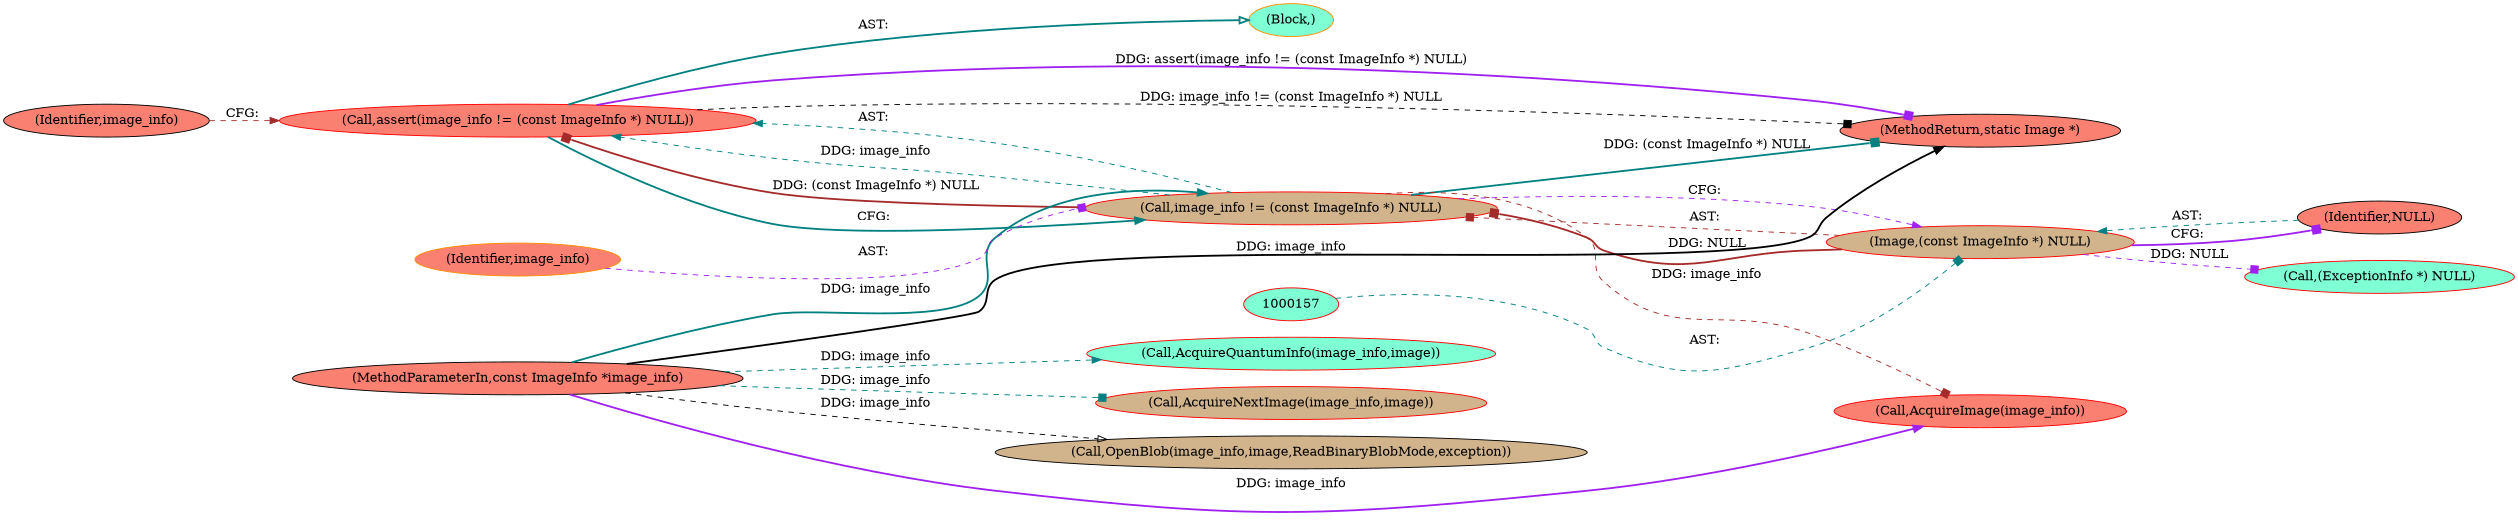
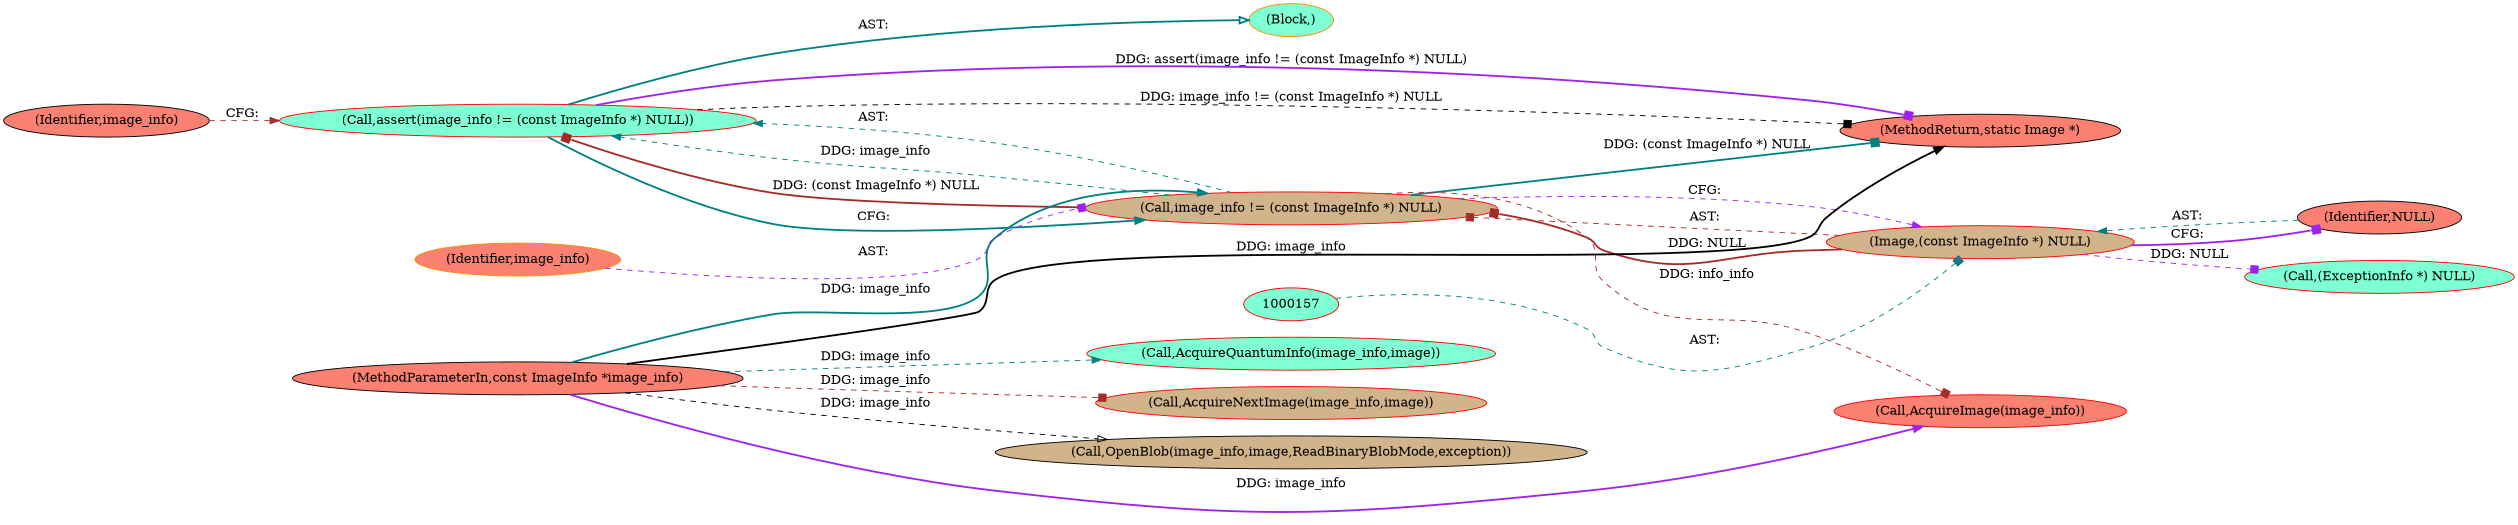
node "(Call,assert(image_info != (const ImageInfo *) NULL))": fillcolor salmon -> aquamarine
edge "(Call,image_info != (const ImageInfo *) NULL)" -> "(Call,AcquireImage(image_info))": label "DDG: image_info" -> "DDG: info_info"
edge "(MethodParameterIn,const ImageInfo *image_info)" -> "(Call,AcquireNextImage(image_info,image))": color teal -> brown
